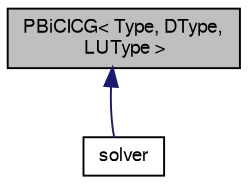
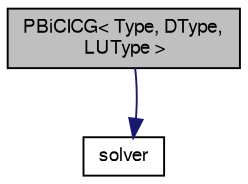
edge "solver" -> "PBiCICG< Type, DType, LUType >": reversed
